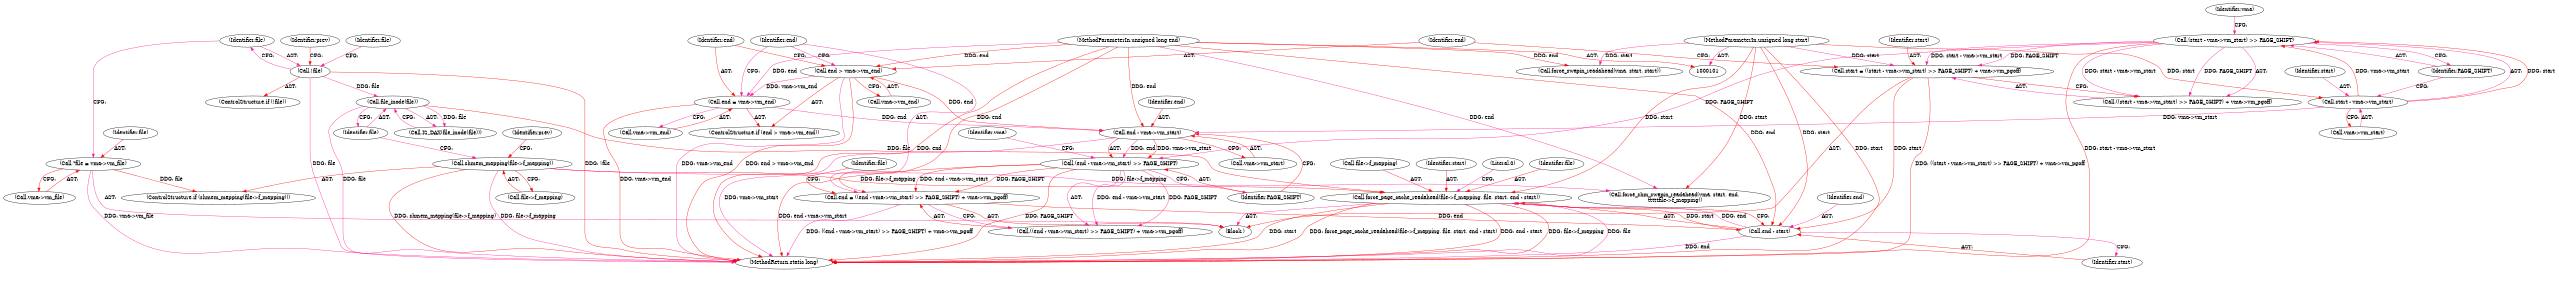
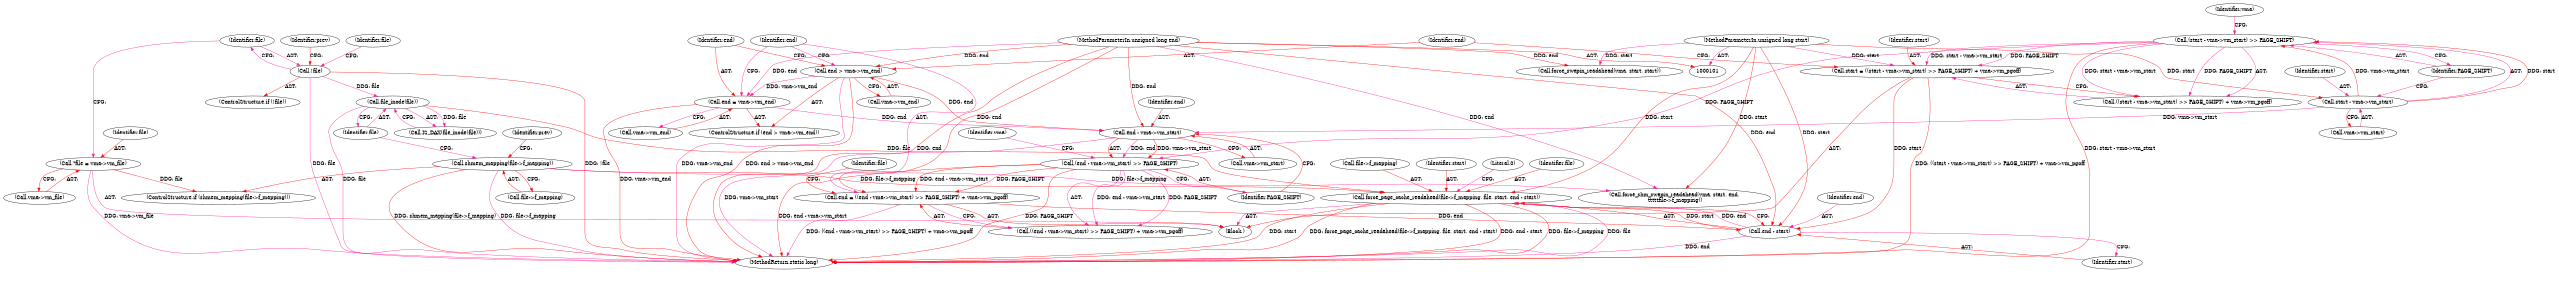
edge "(MethodParameterIn,unsigned long start)" -> "(MethodReturn,static long)": removed, label "DDG: start"
